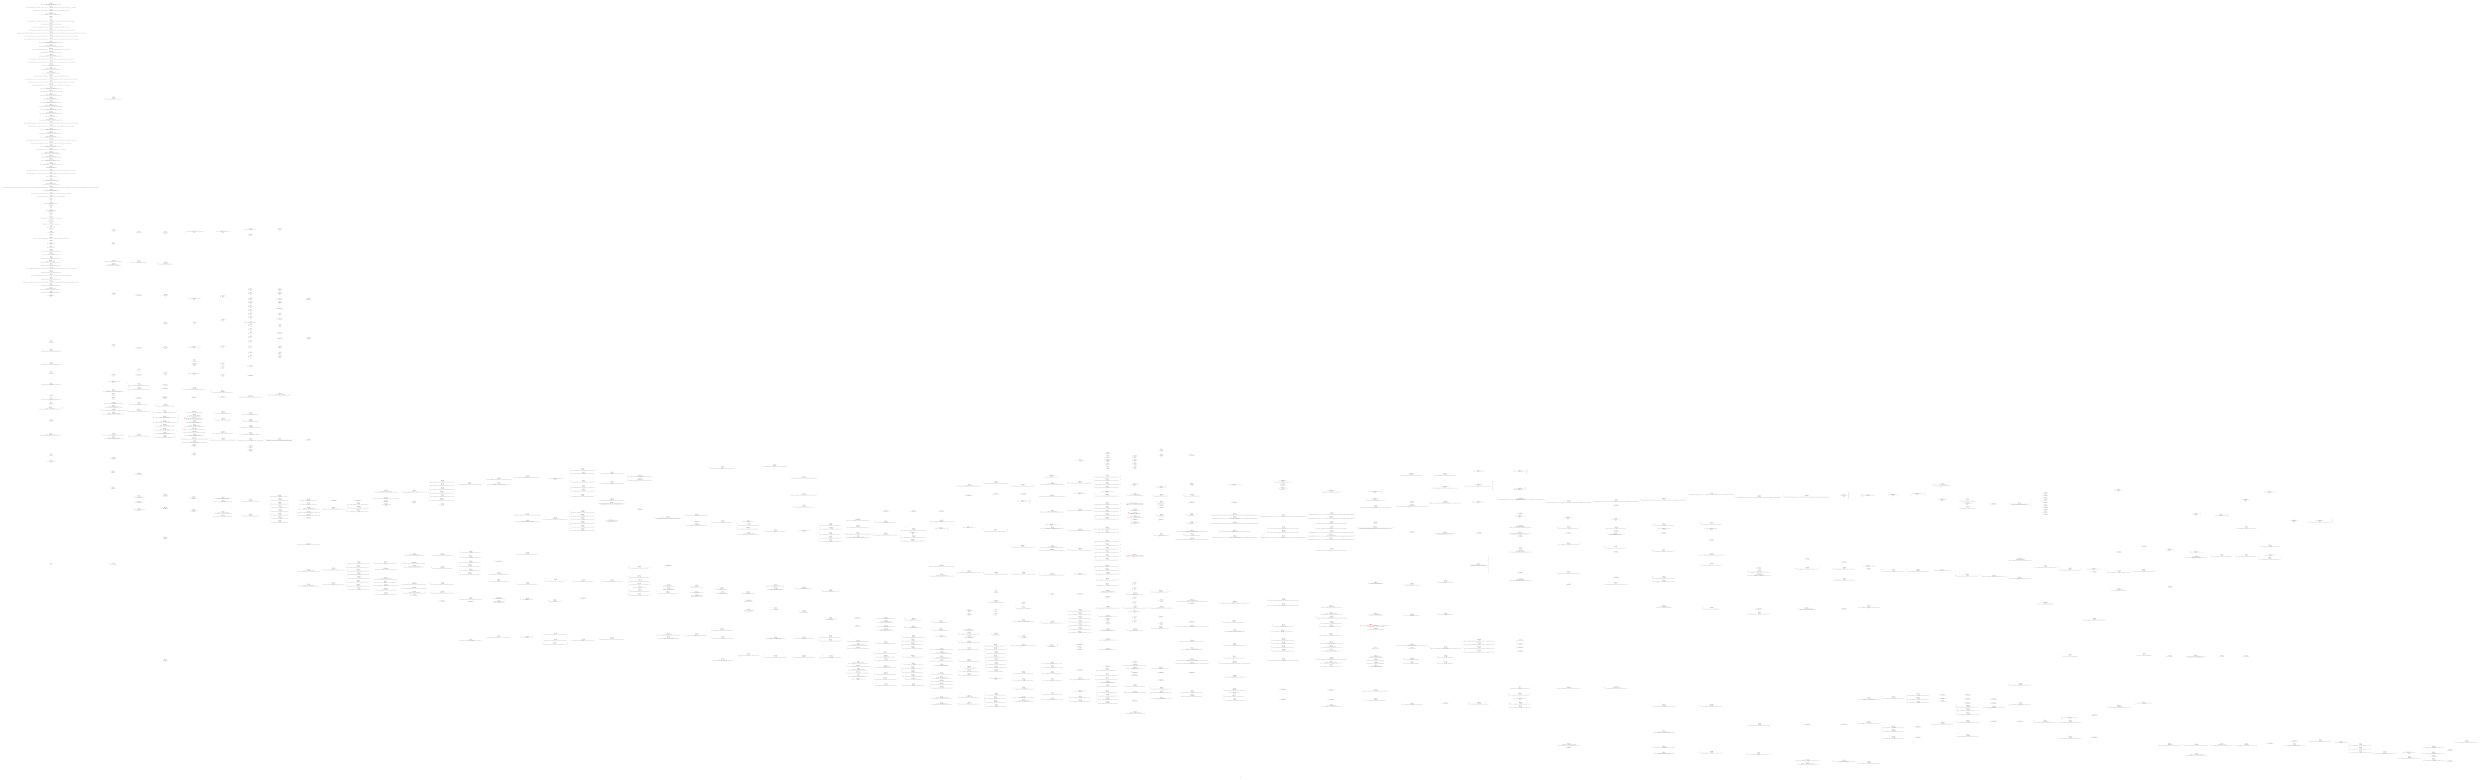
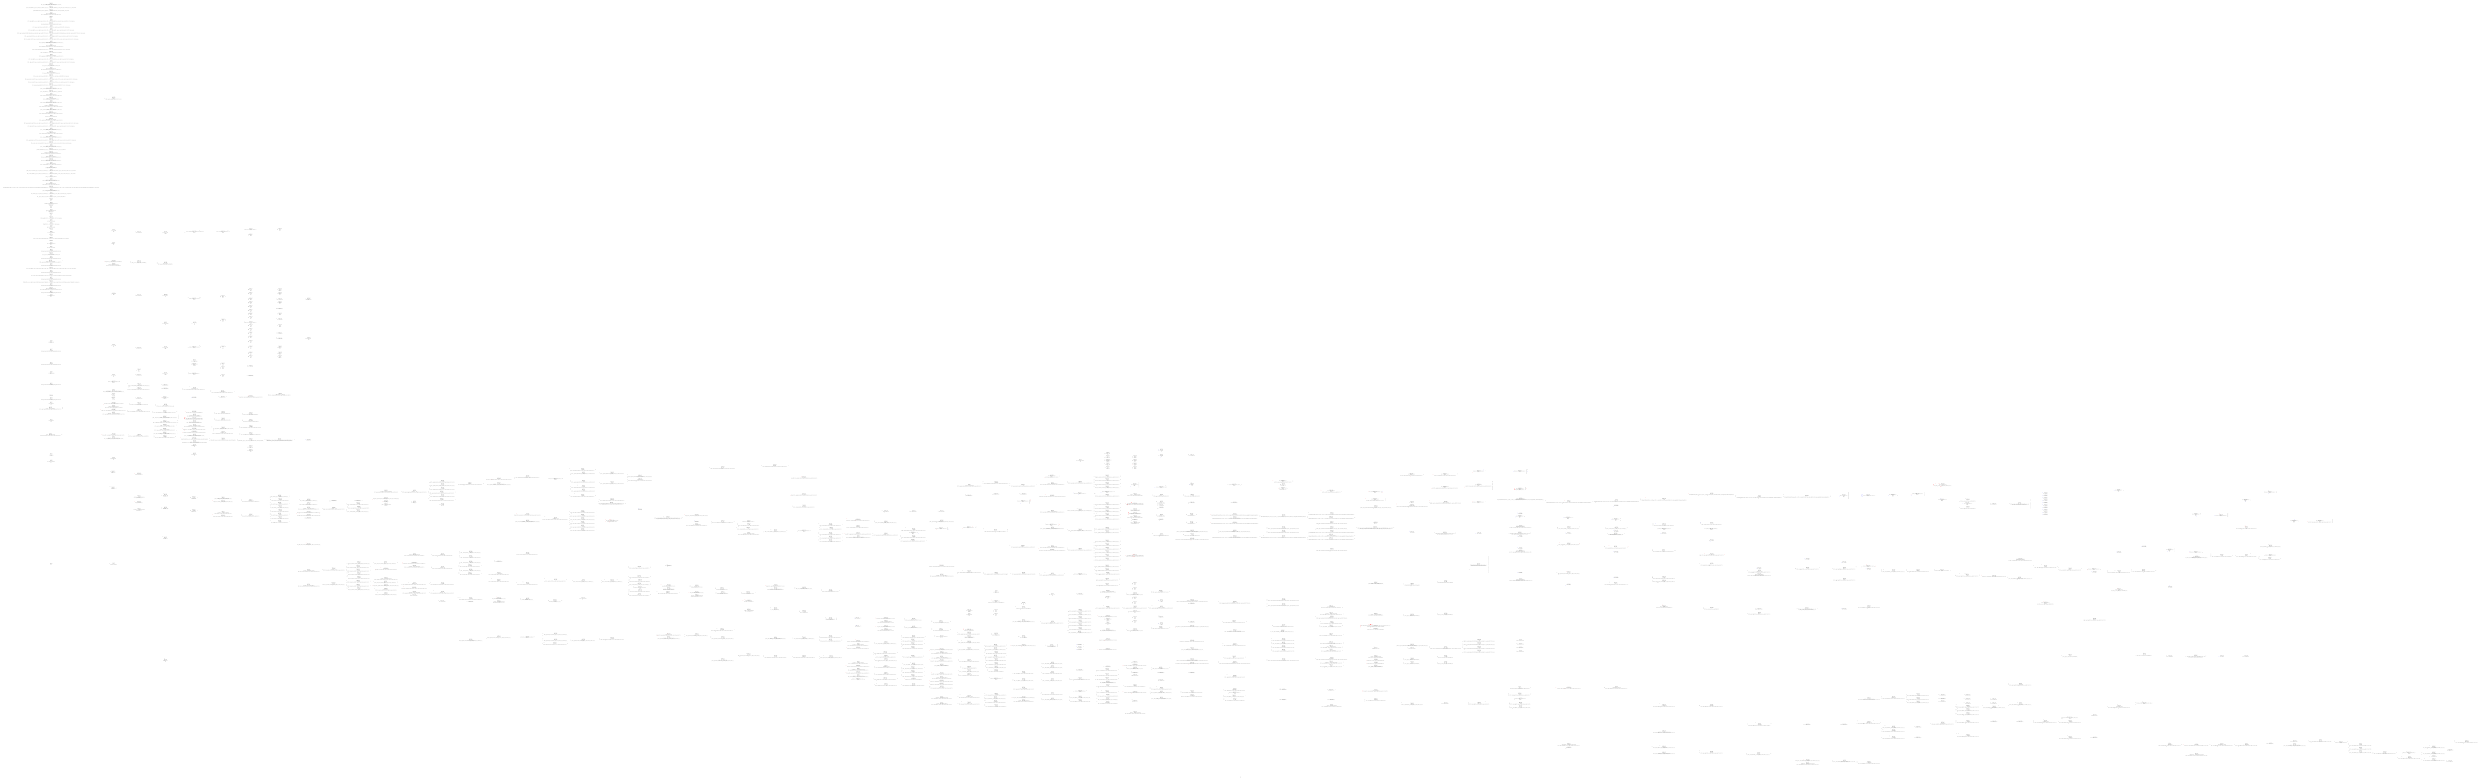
node "NodeID: 649": added
